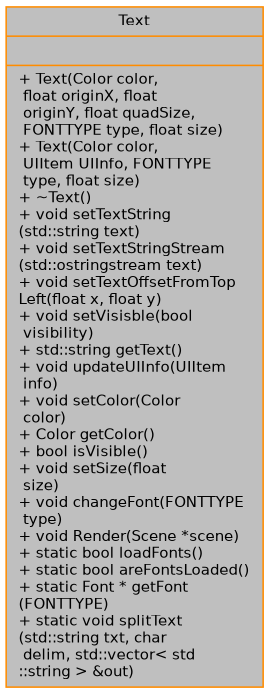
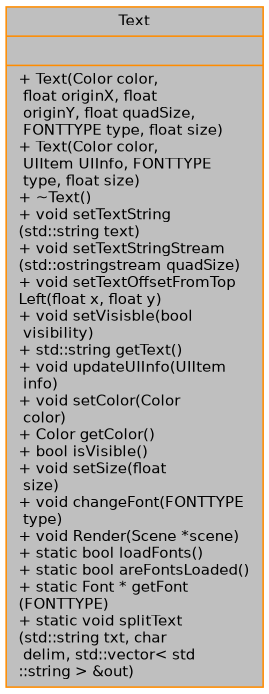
node "Text": text "(std::ostringstream text)" -> "(std::ostringstream quadSize)"
